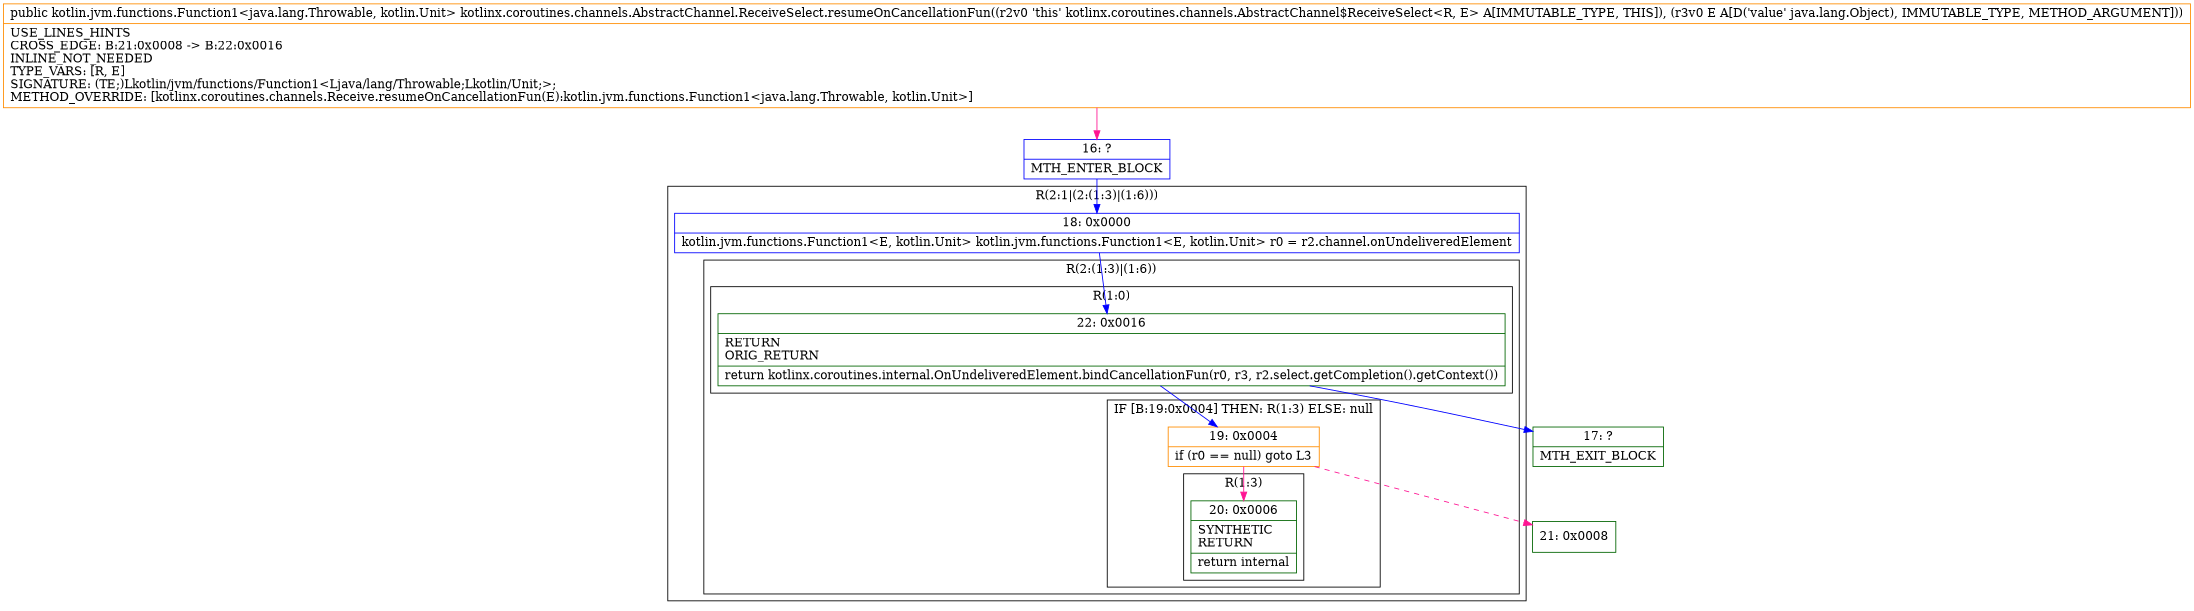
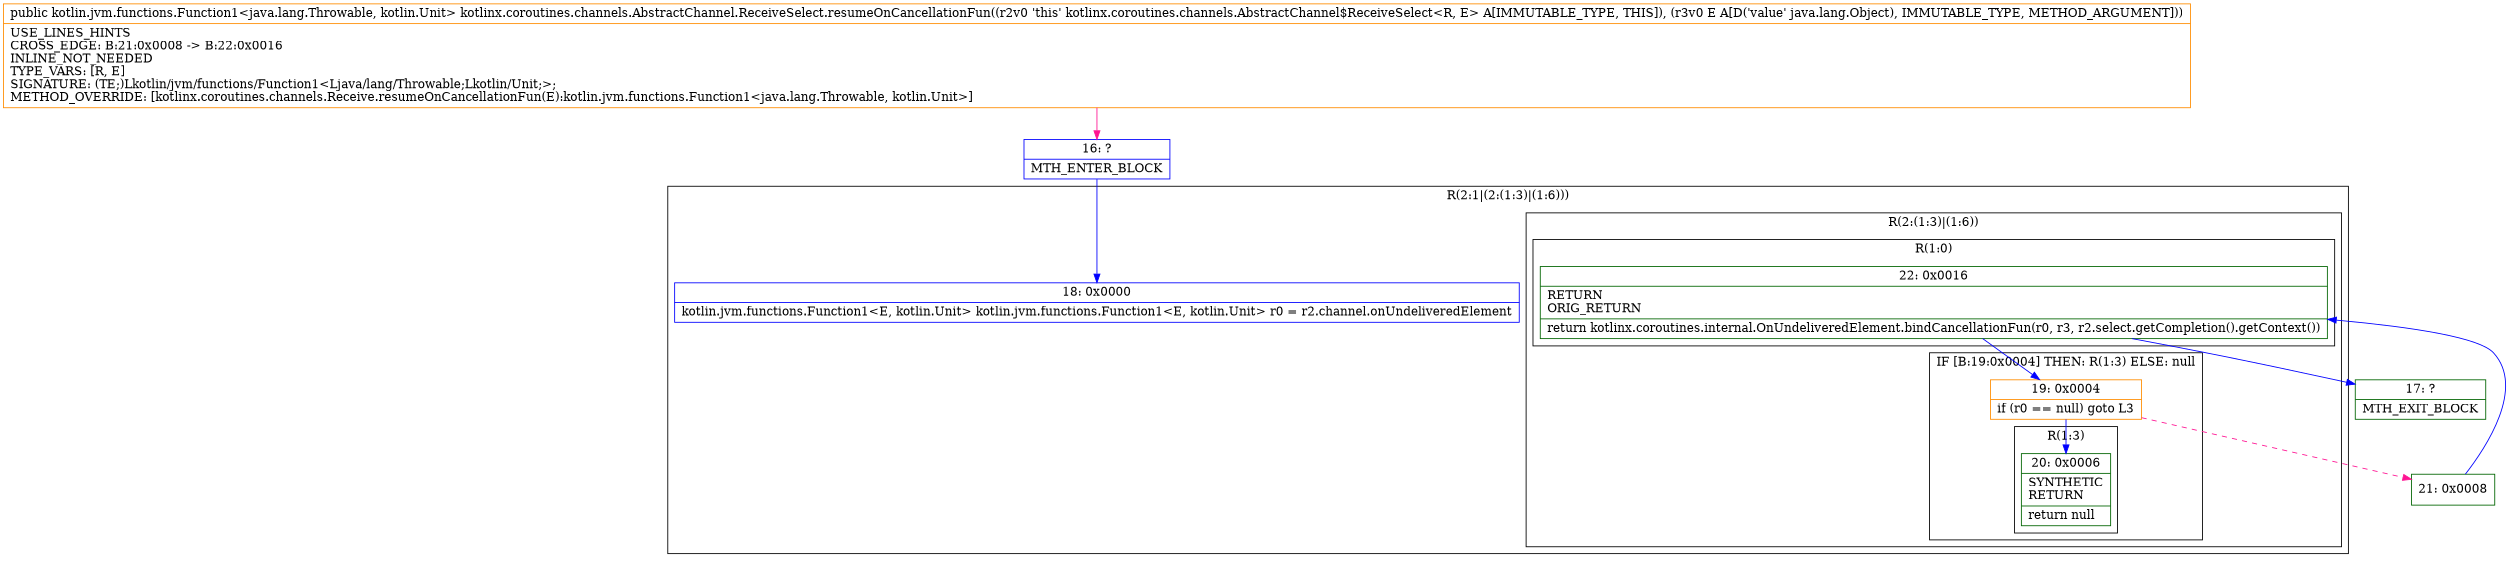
edge "18: 0x0000" -> "22: 0x0016": now "21: 0x0008" -> "22: 0x0016"
edge "19: 0x0004" -> "20: 0x0006": color deeppink -> blue
node "20: 0x0006": text "return internal" -> "return null"
